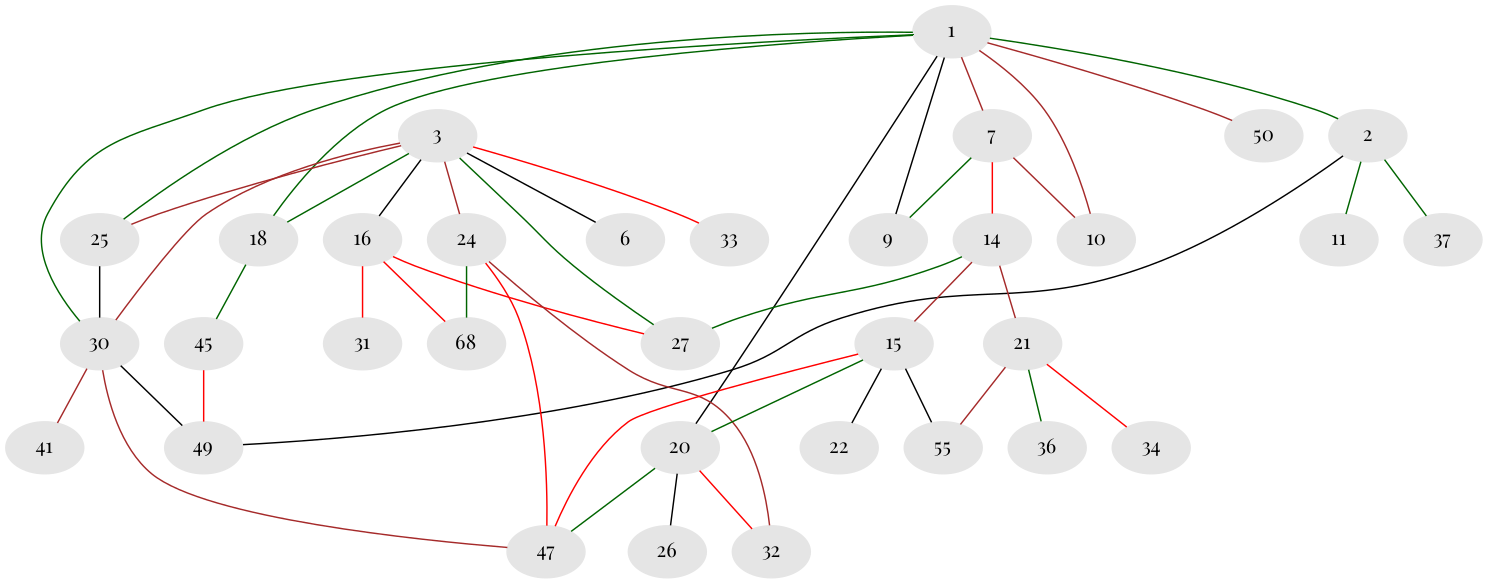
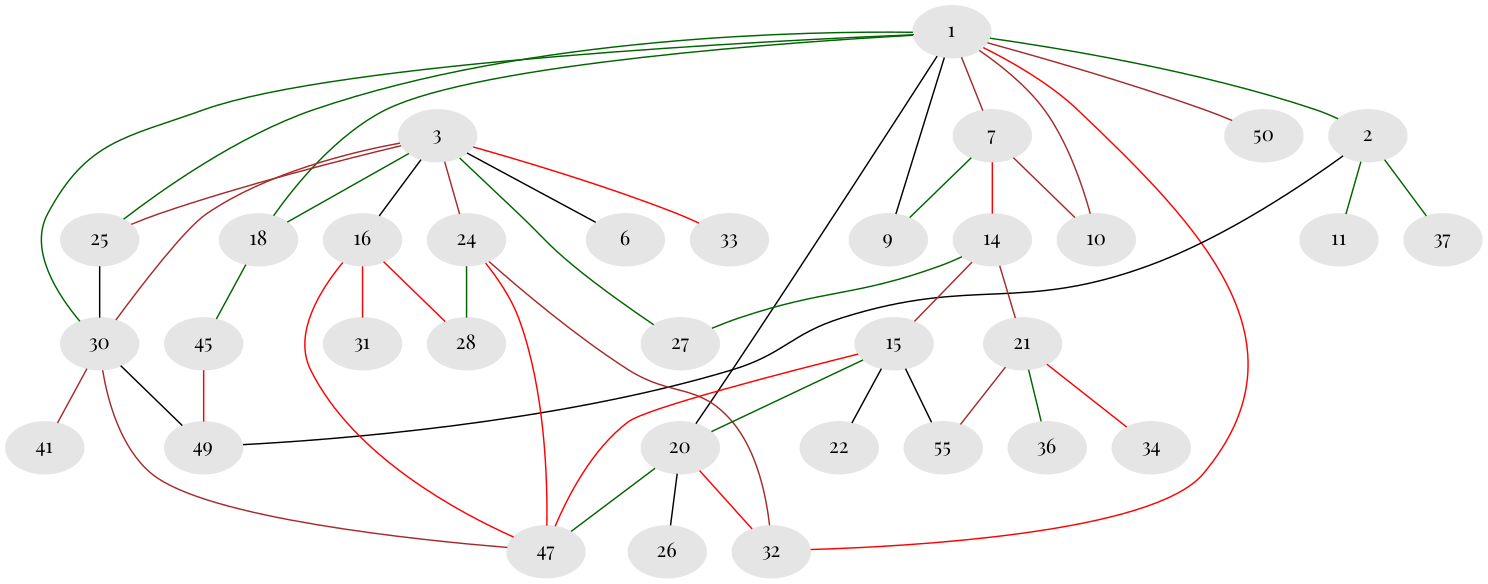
edge "16" -- "27": now "16" -- "47"
node "68": label "68" -> "28"
edge "1" -- "32": added
